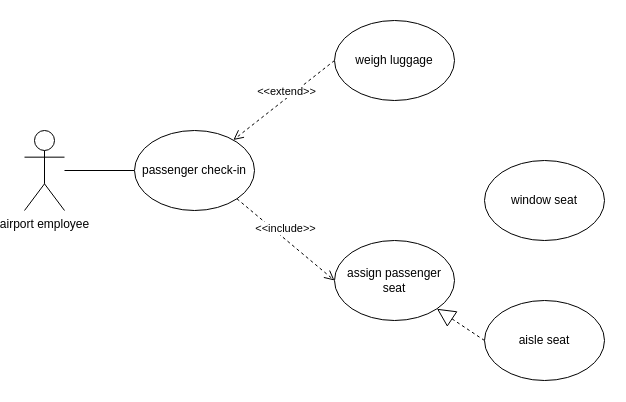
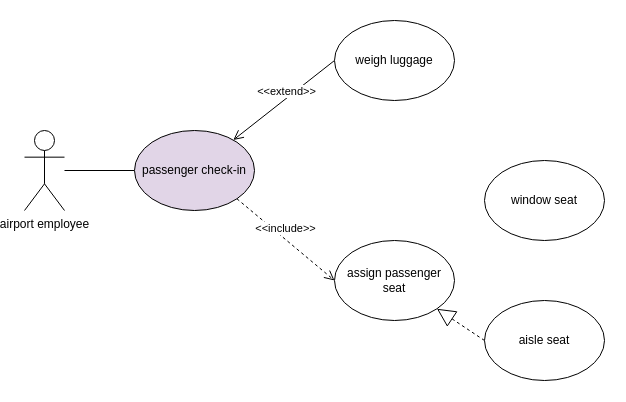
edge "weigh luggage" -> "passenger check-in": style dashed -> solid
node "passenger check-in": fillcolor #ffffff -> #e1d5e7
